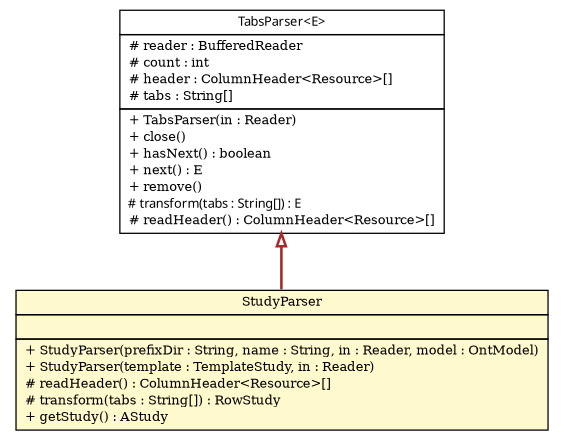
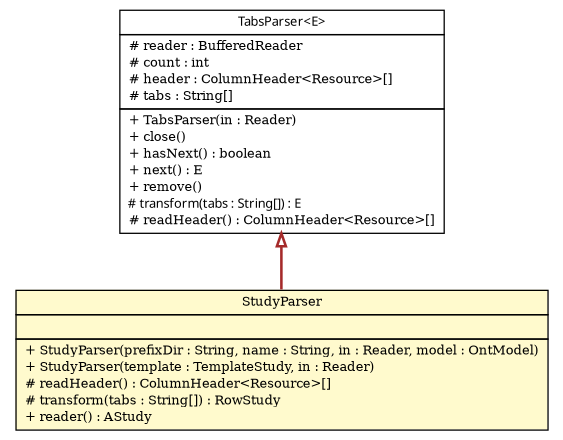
node "StudyParser": text "+ getStudy() : AStudy" -> "+ reader() : AStudy"
